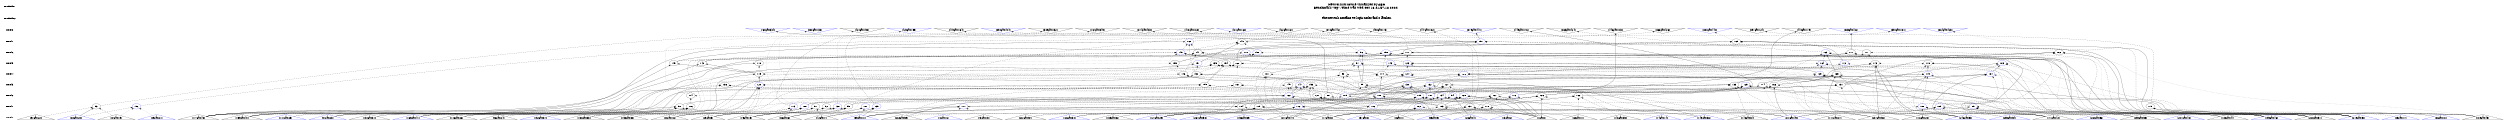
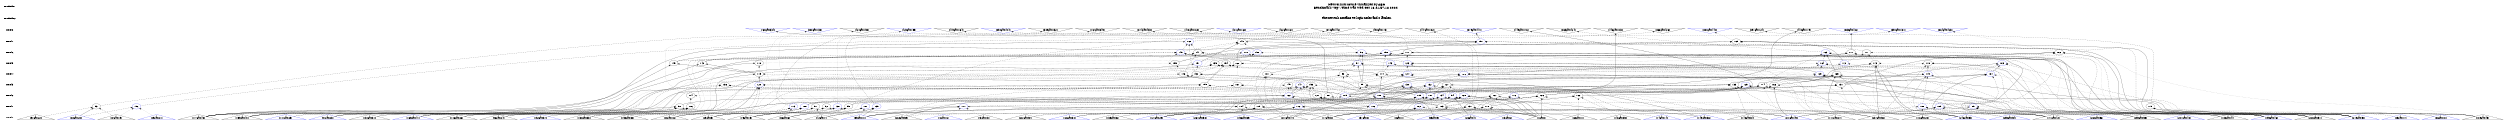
edge "_96gat_24_" -> "174": added
